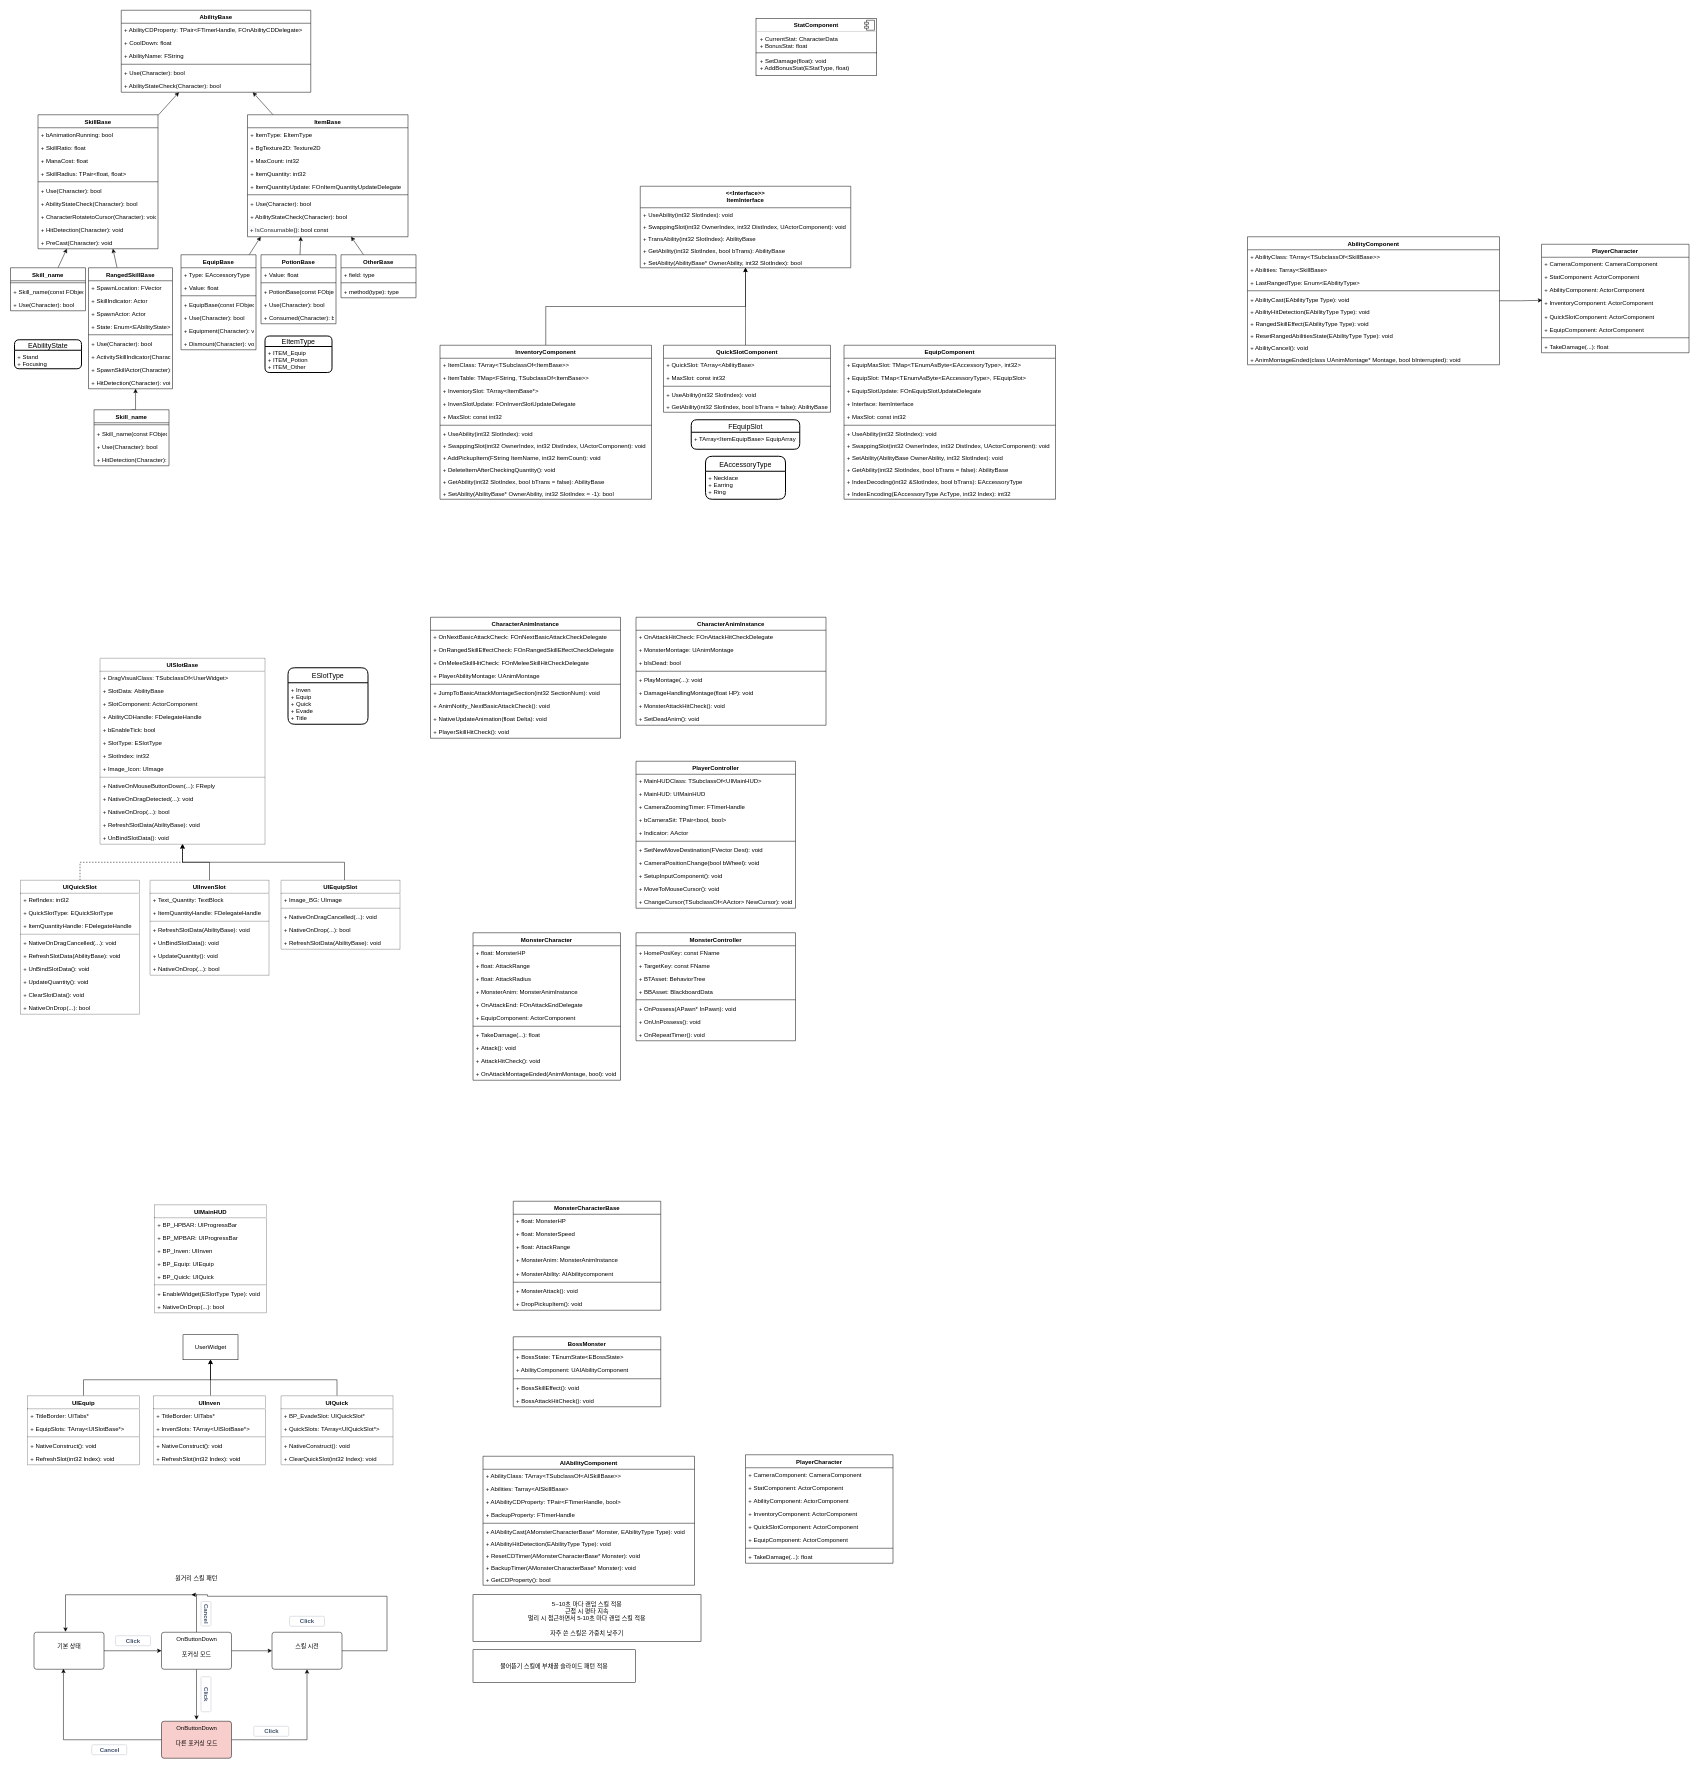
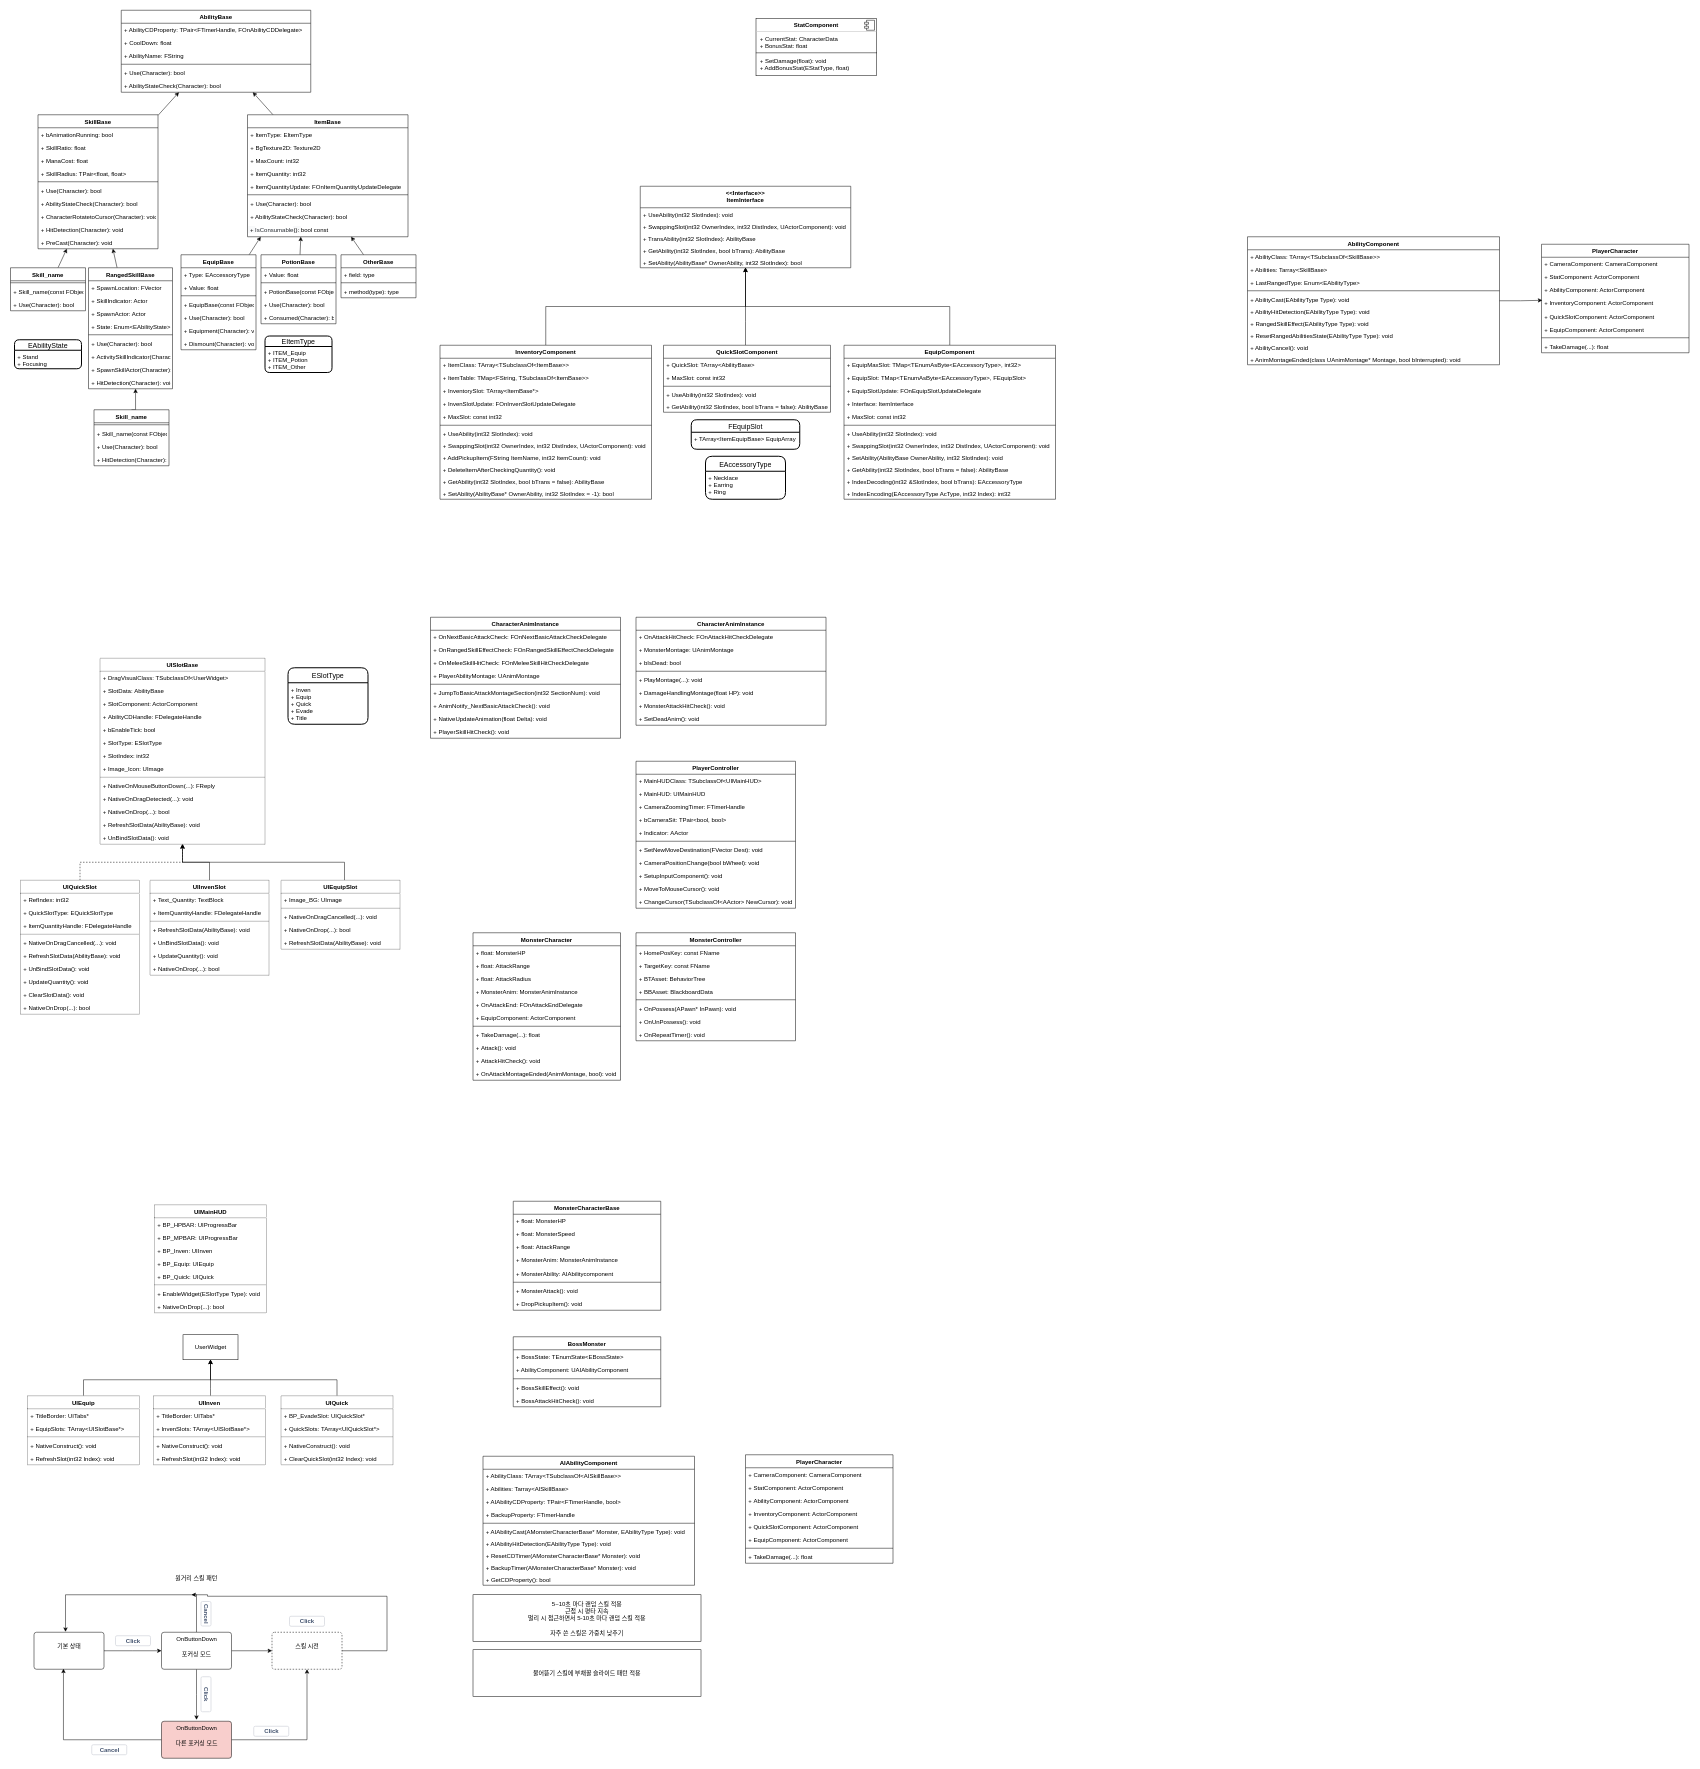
edge "EquipComponent" -> "+ SetAbility(AbilityBase* OwnerAbility, int32 SlotIndex): bool": added
node "스킬 시전": style solid -> dashed
node "물어뜯기 스킬에 부채꼴 슬라이드 패턴 적용": size 163x33 -> 228x47
